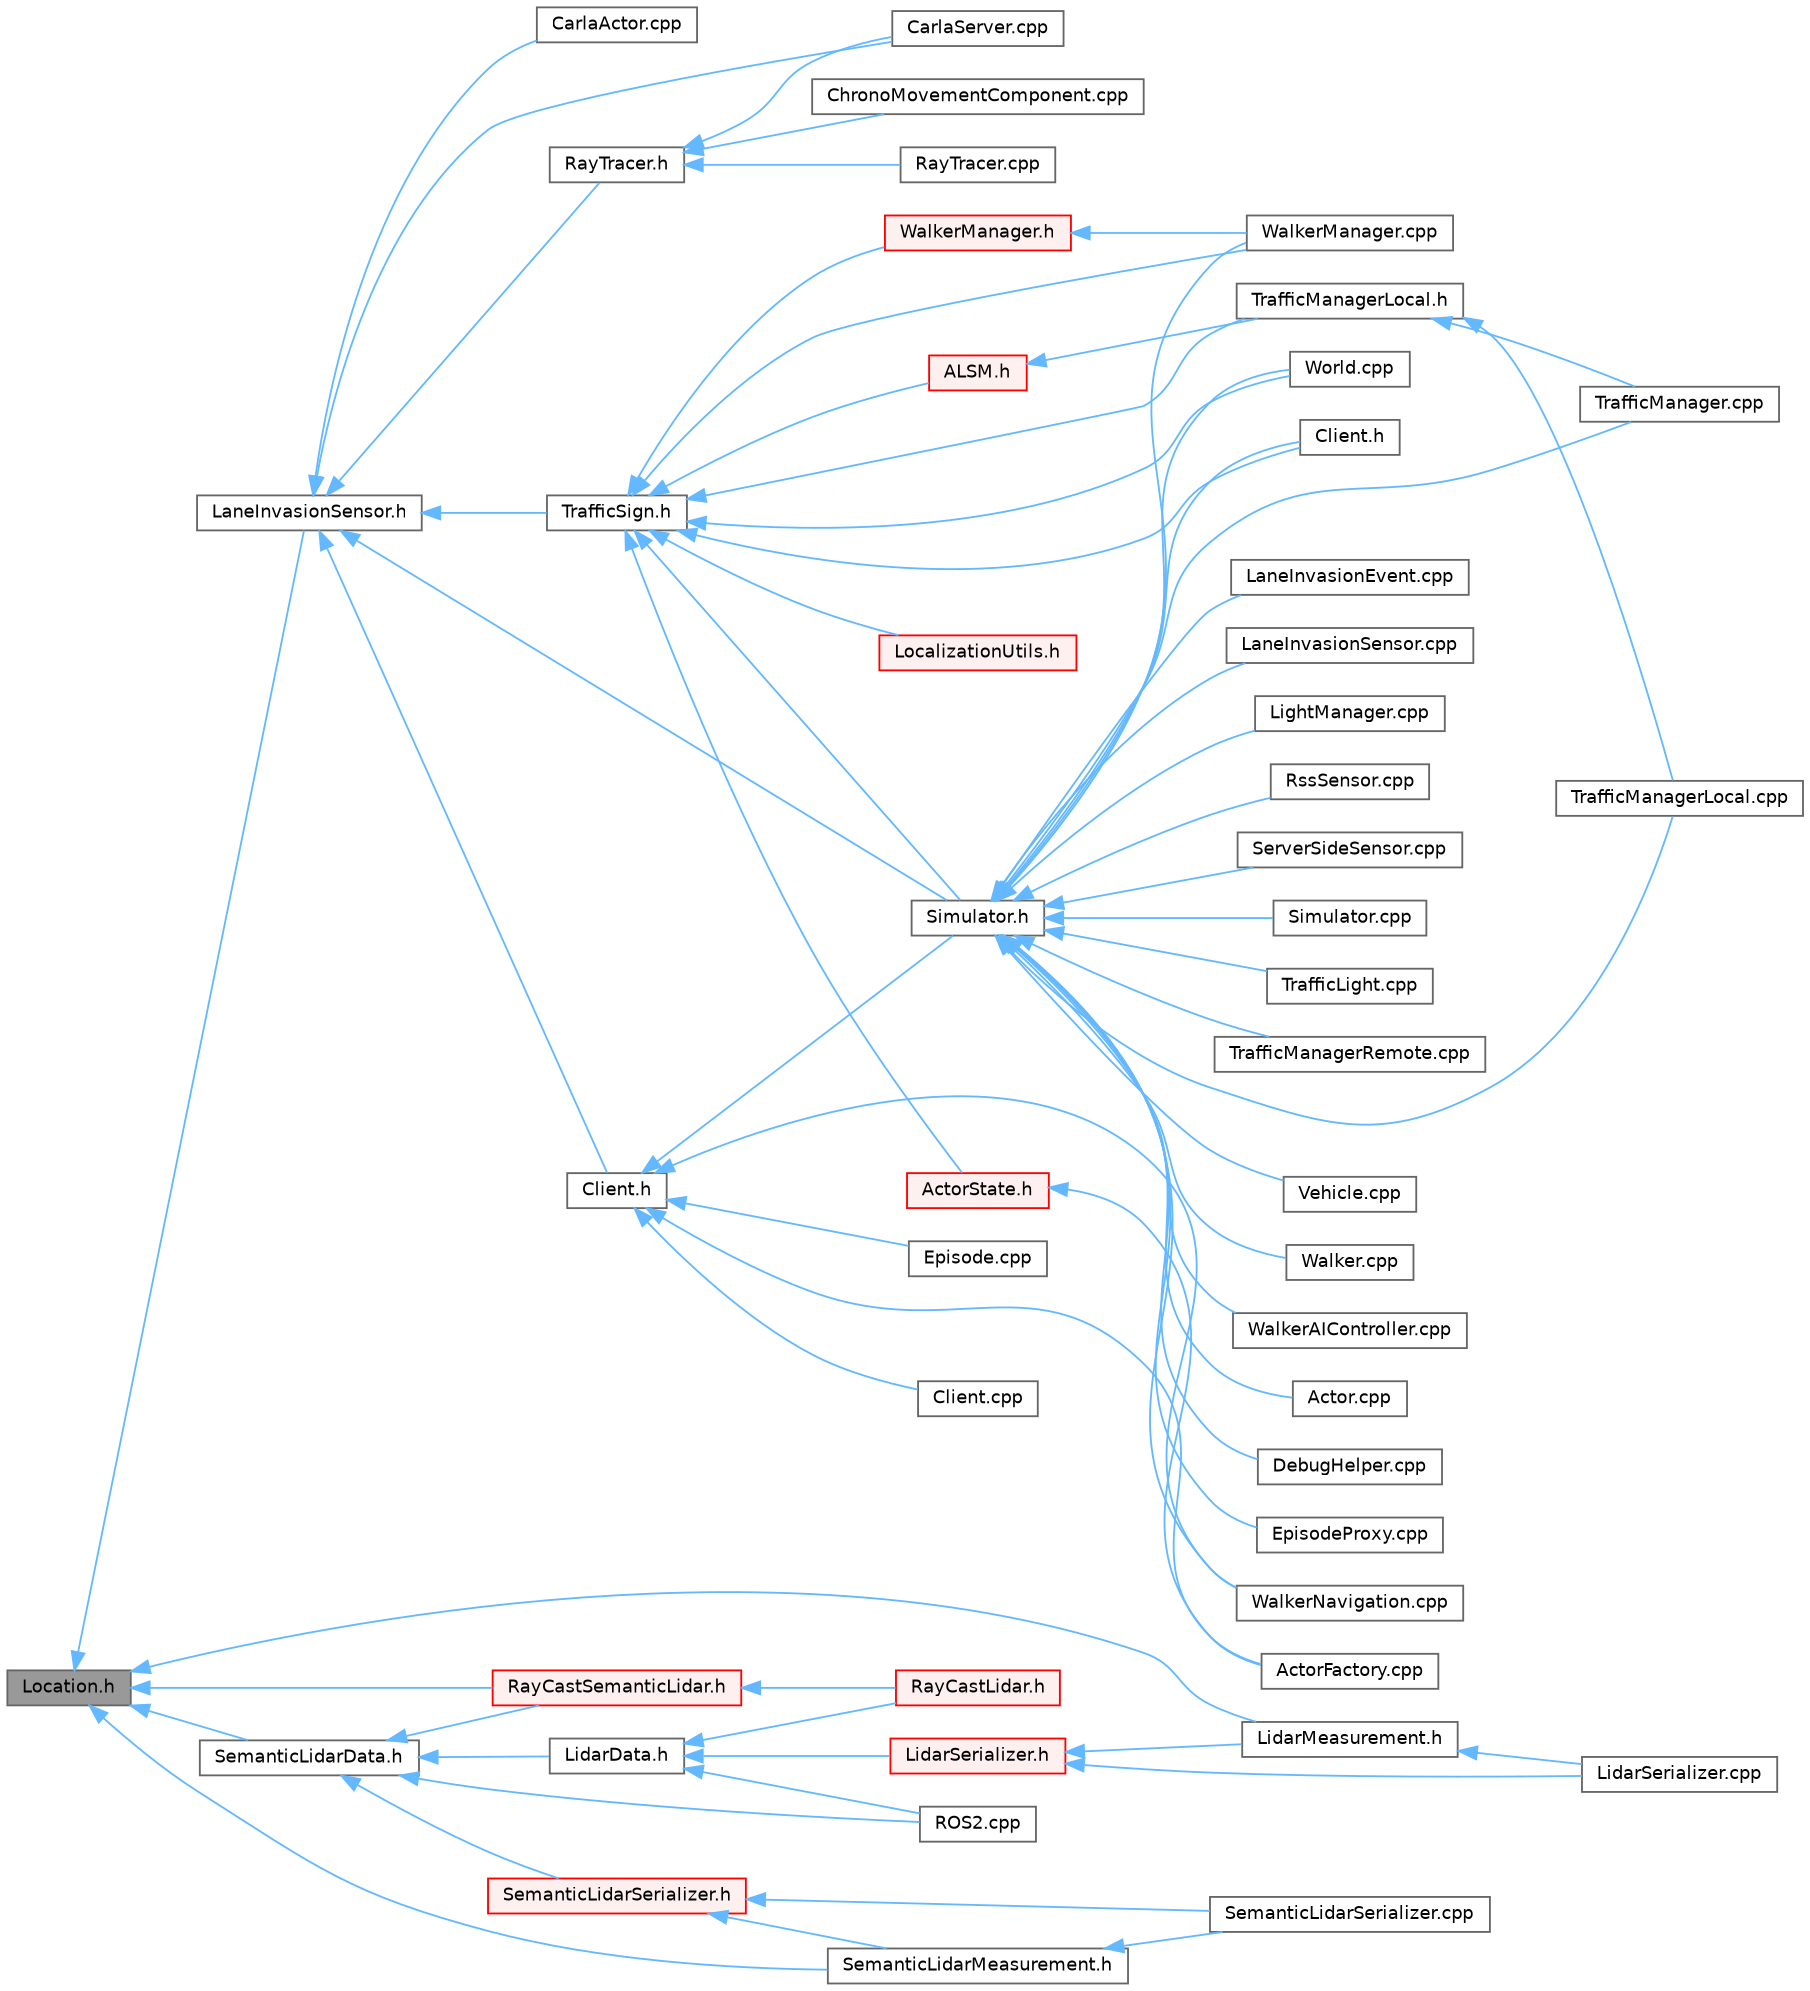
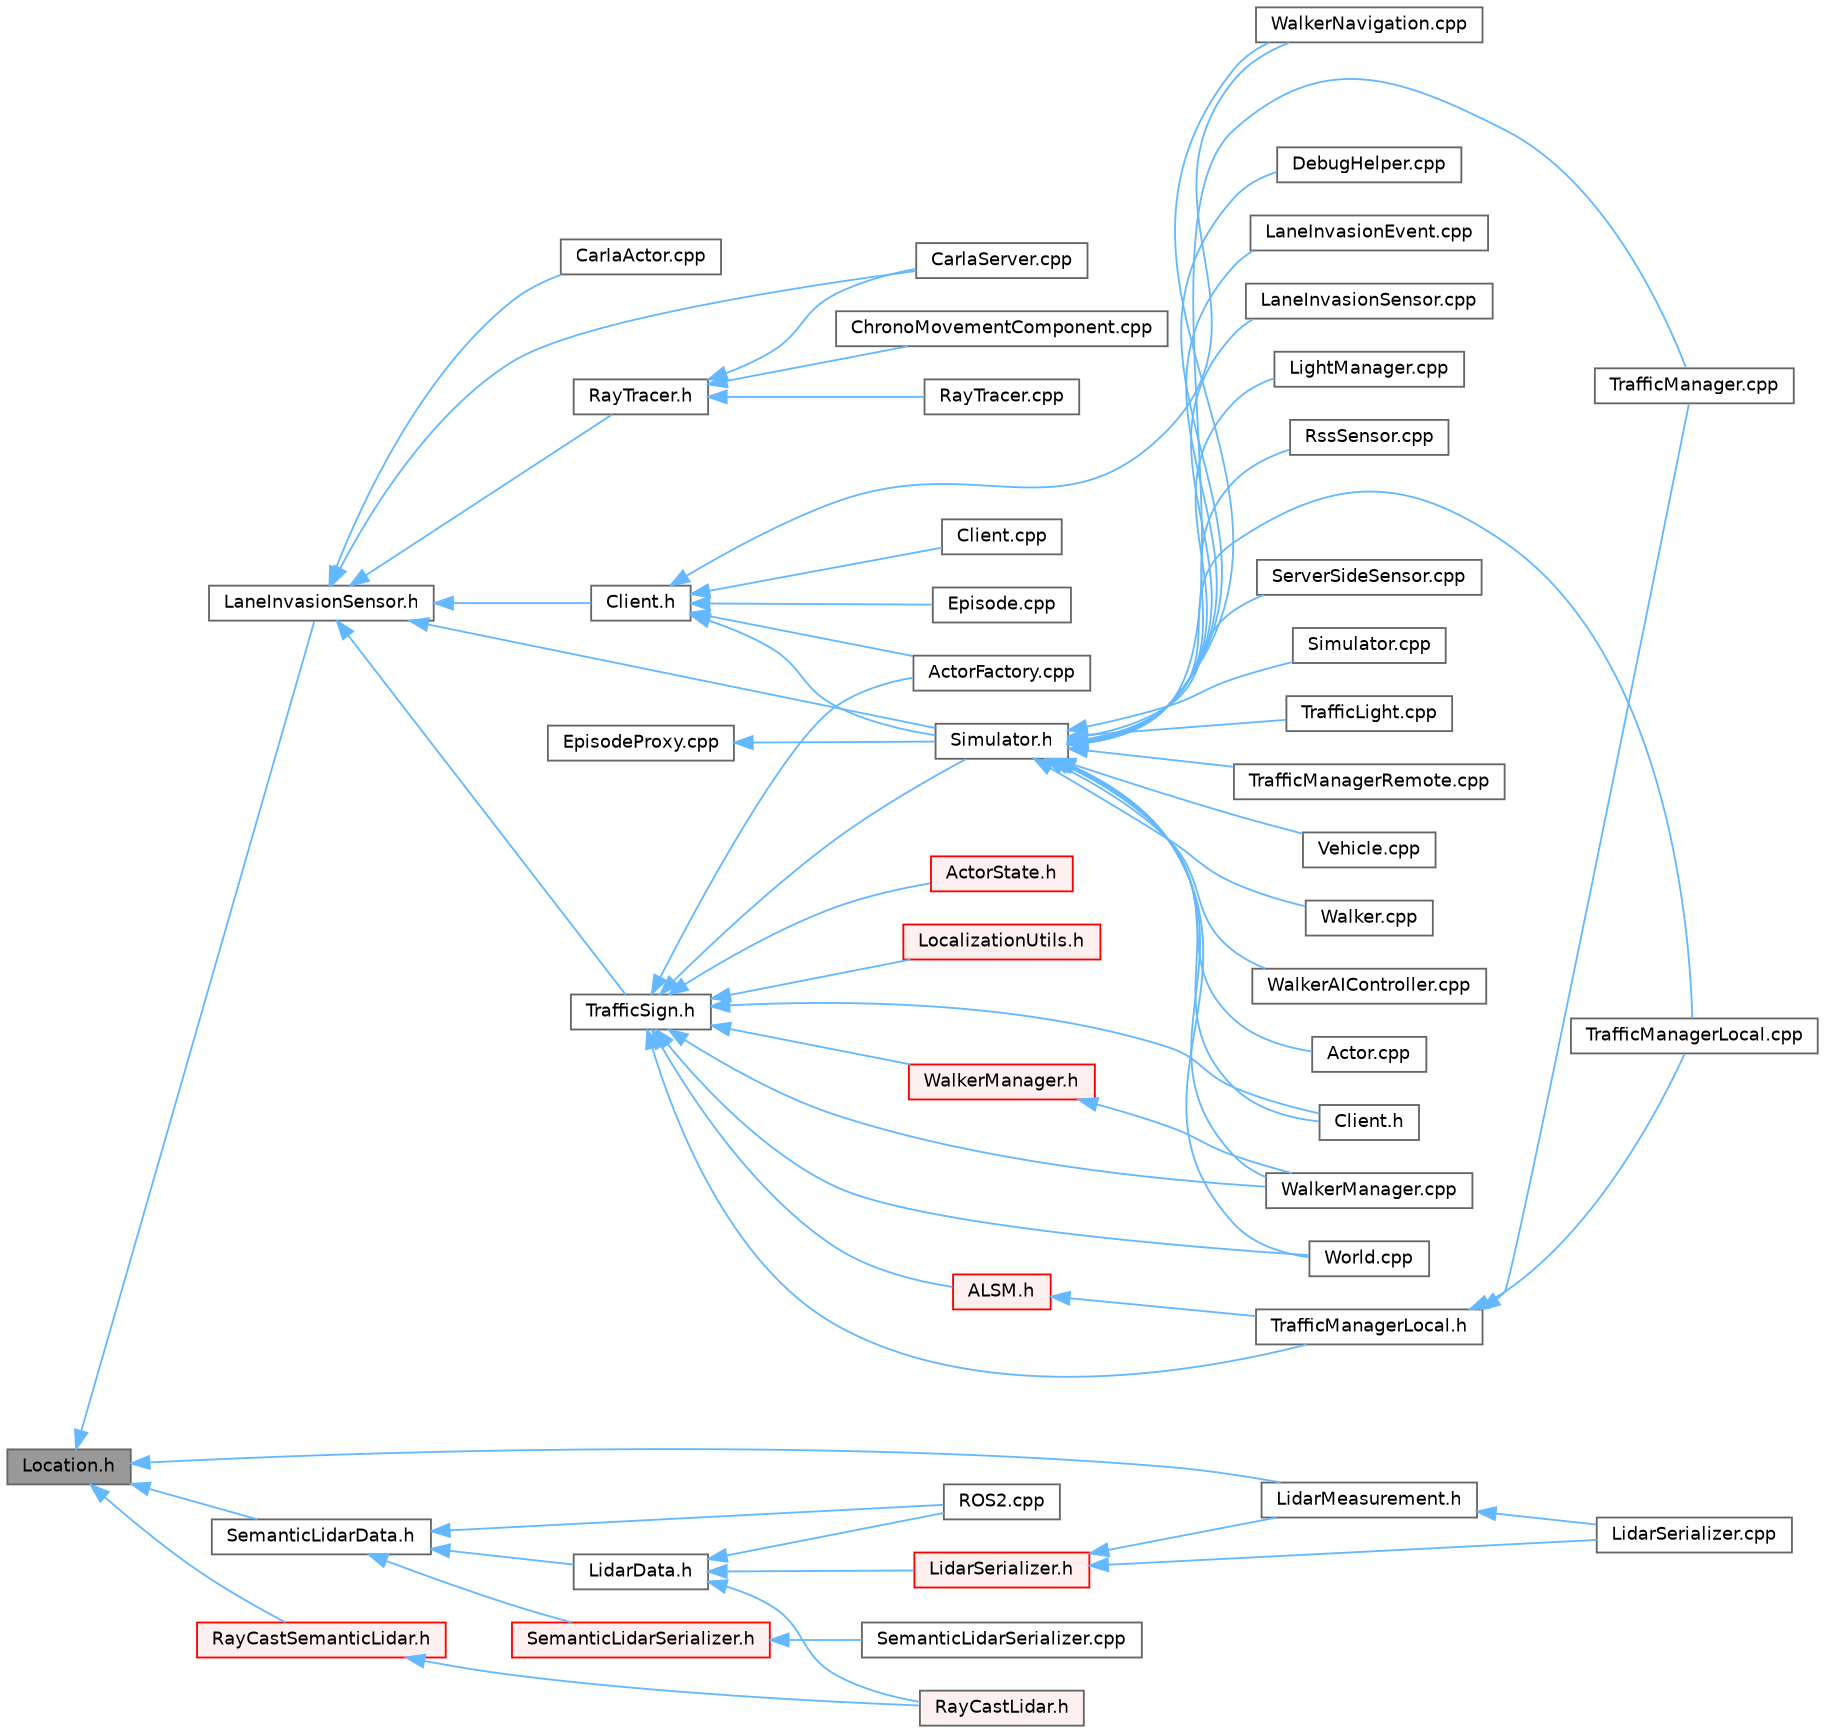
edge "EpisodeProxy.cpp" -> "Simulator.h": reversed
edge "ActorFactory.cpp" -> "ActorState.h": now "ActorFactory.cpp" -> "TrafficSign.h"
node "RayCastLidar.h": color red -> grey40
edge "RayCastSemanticLidar.h" -> "SemanticLidarData.h": removed
node "SemanticLidarMeasurement.h": removed
